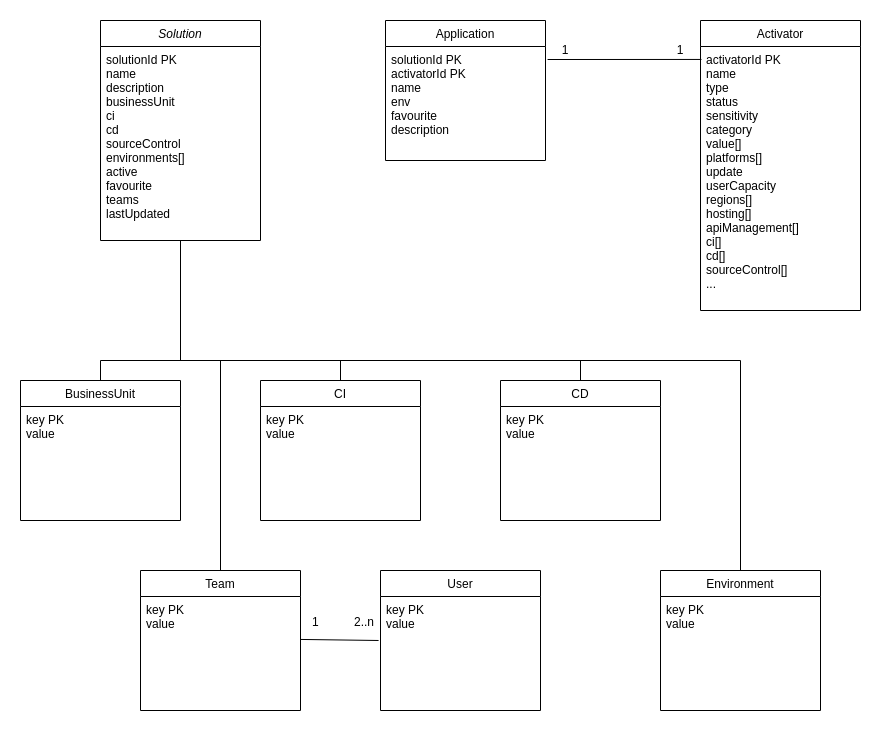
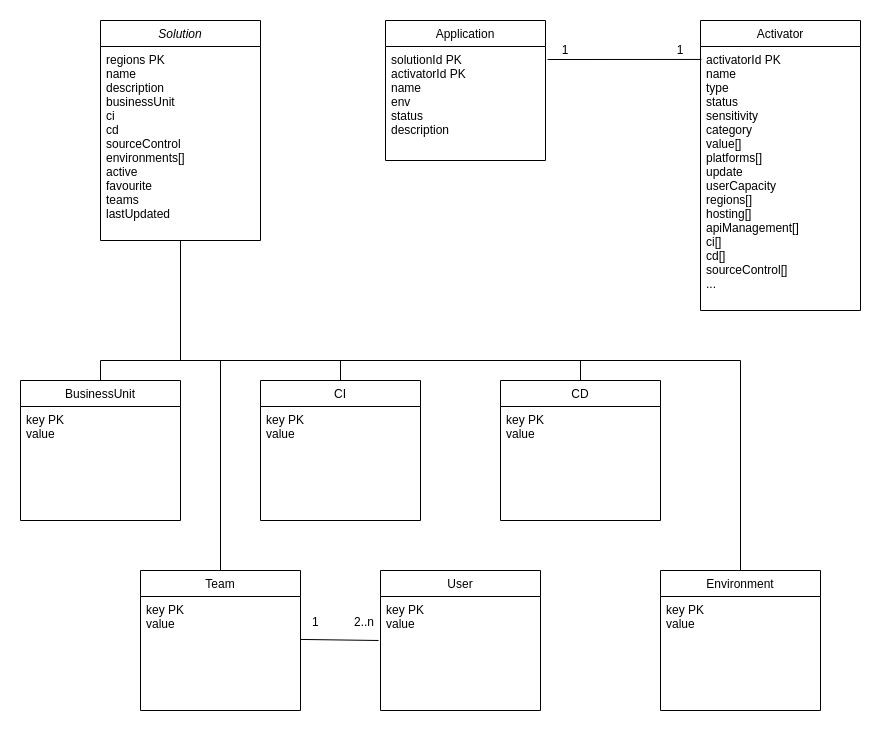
node "solutionId PK name description businessUnit ci cd sourceControl environments[] active favourite teams lastUpdated": label "solutionId PK name description businessUnit ci cd sourceControl environments[] active favourite teams lastUpdated" -> "regions PK name description businessUnit ci cd sourceControl environments[] active favourite teams lastUpdated"
node "solutionId PK activatorId PK name env favourite description": label "solutionId PK activatorId PK name env favourite description" -> "solutionId PK activatorId PK name env status description"
